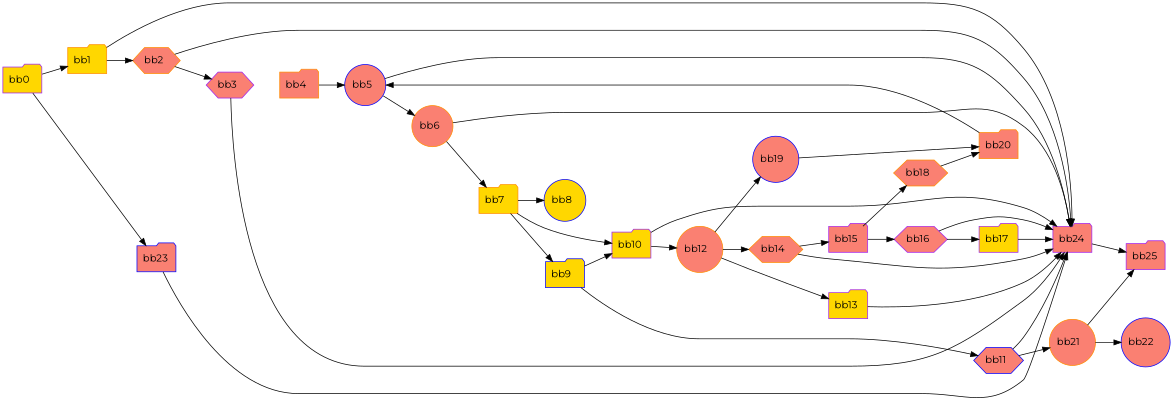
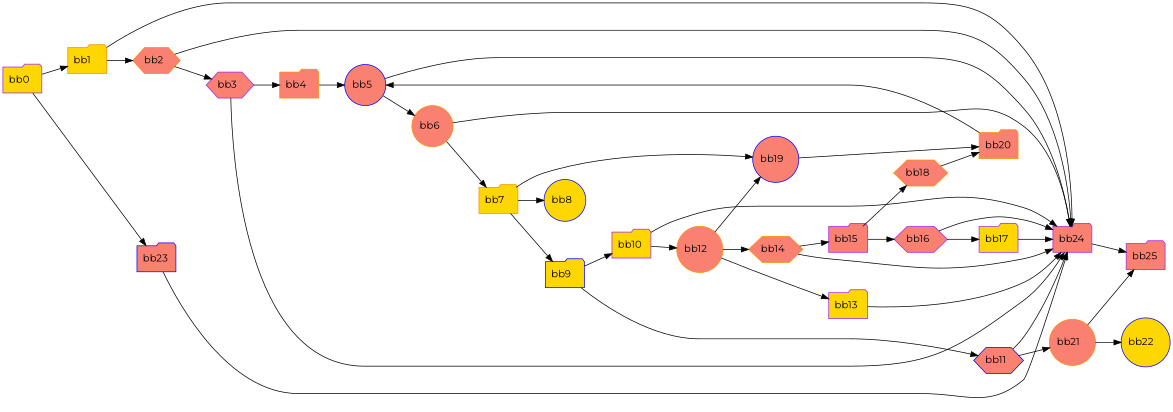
edge "bb3" -> "bb4": added
edge "bb7" -> "bb10": now "bb7" -> "bb19"
node "bb22": fillcolor salmon -> gold
